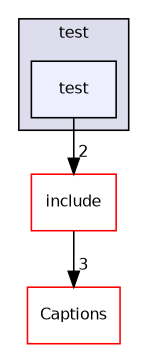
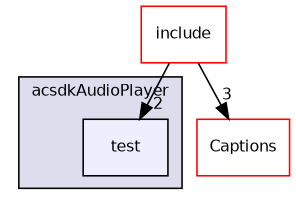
cluster "test": label "test" -> "acsdkAudioPlayer"
edge "test" -> "include": reversed
